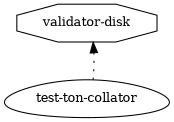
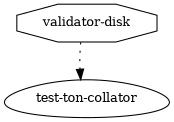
edge "test-ton-collator" -> "validator-disk": reversed
